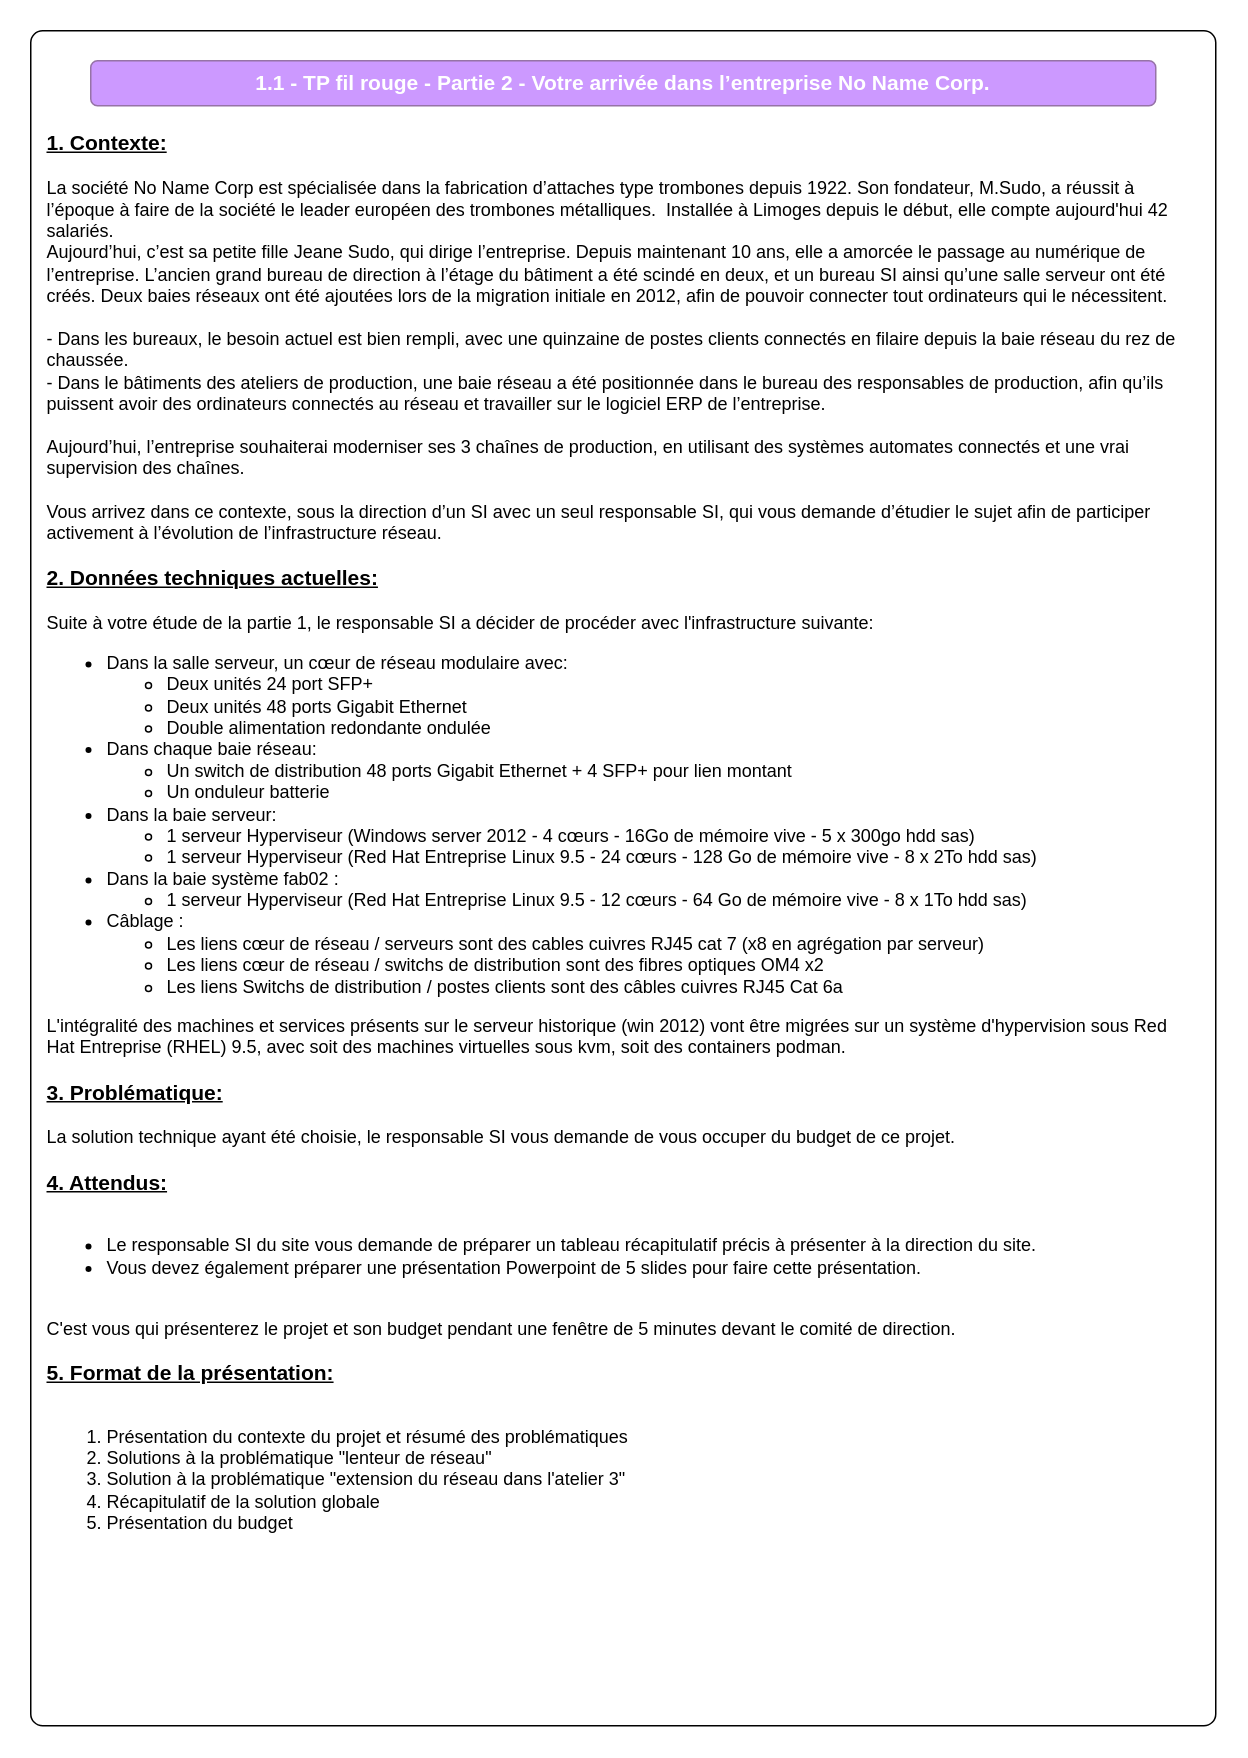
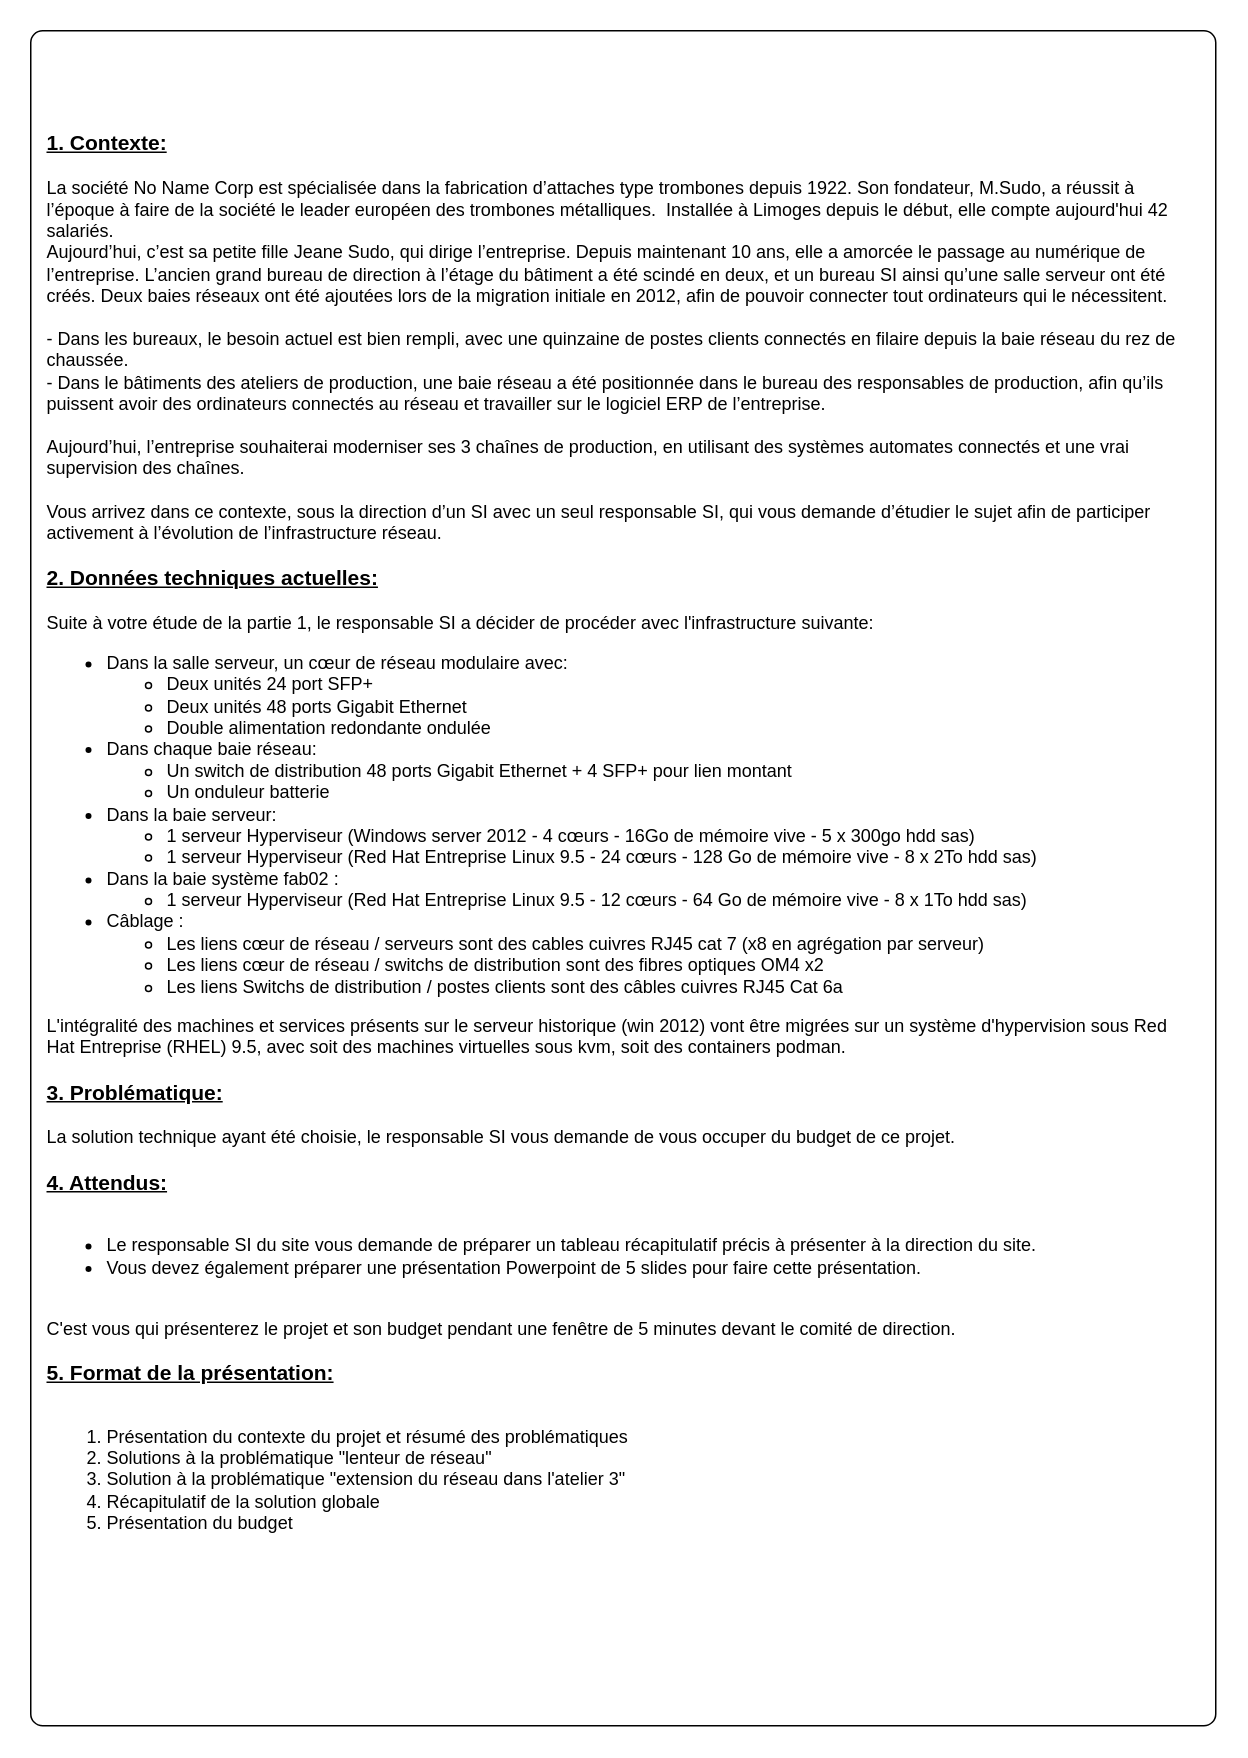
node "1.1 - TP fil rouge - Partie 2 - Votre arrivée dans l’entreprise No Name Corp.": removed
